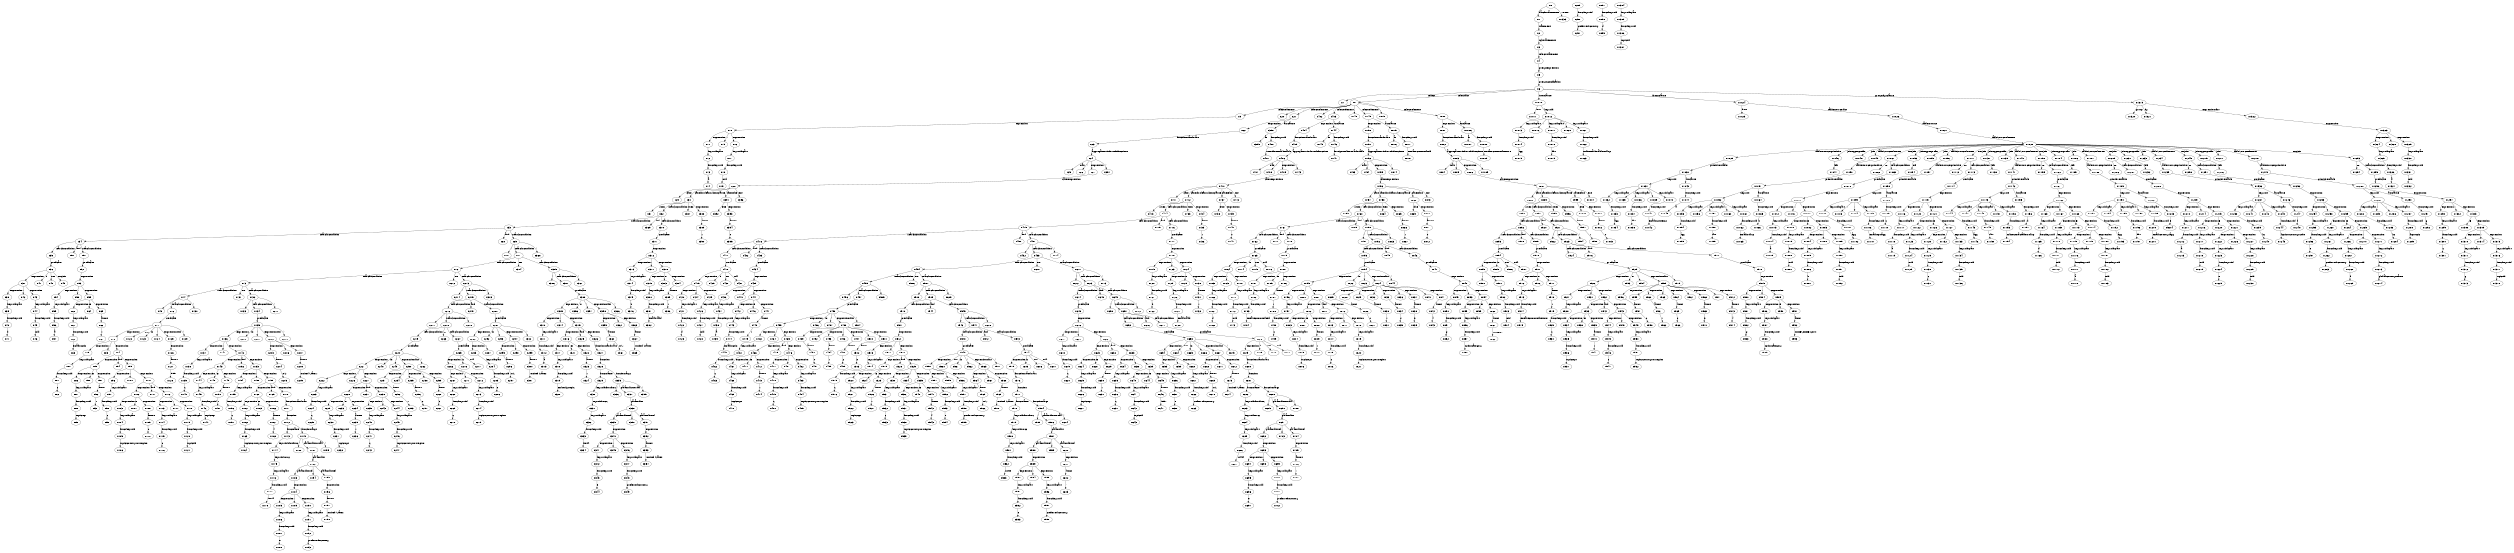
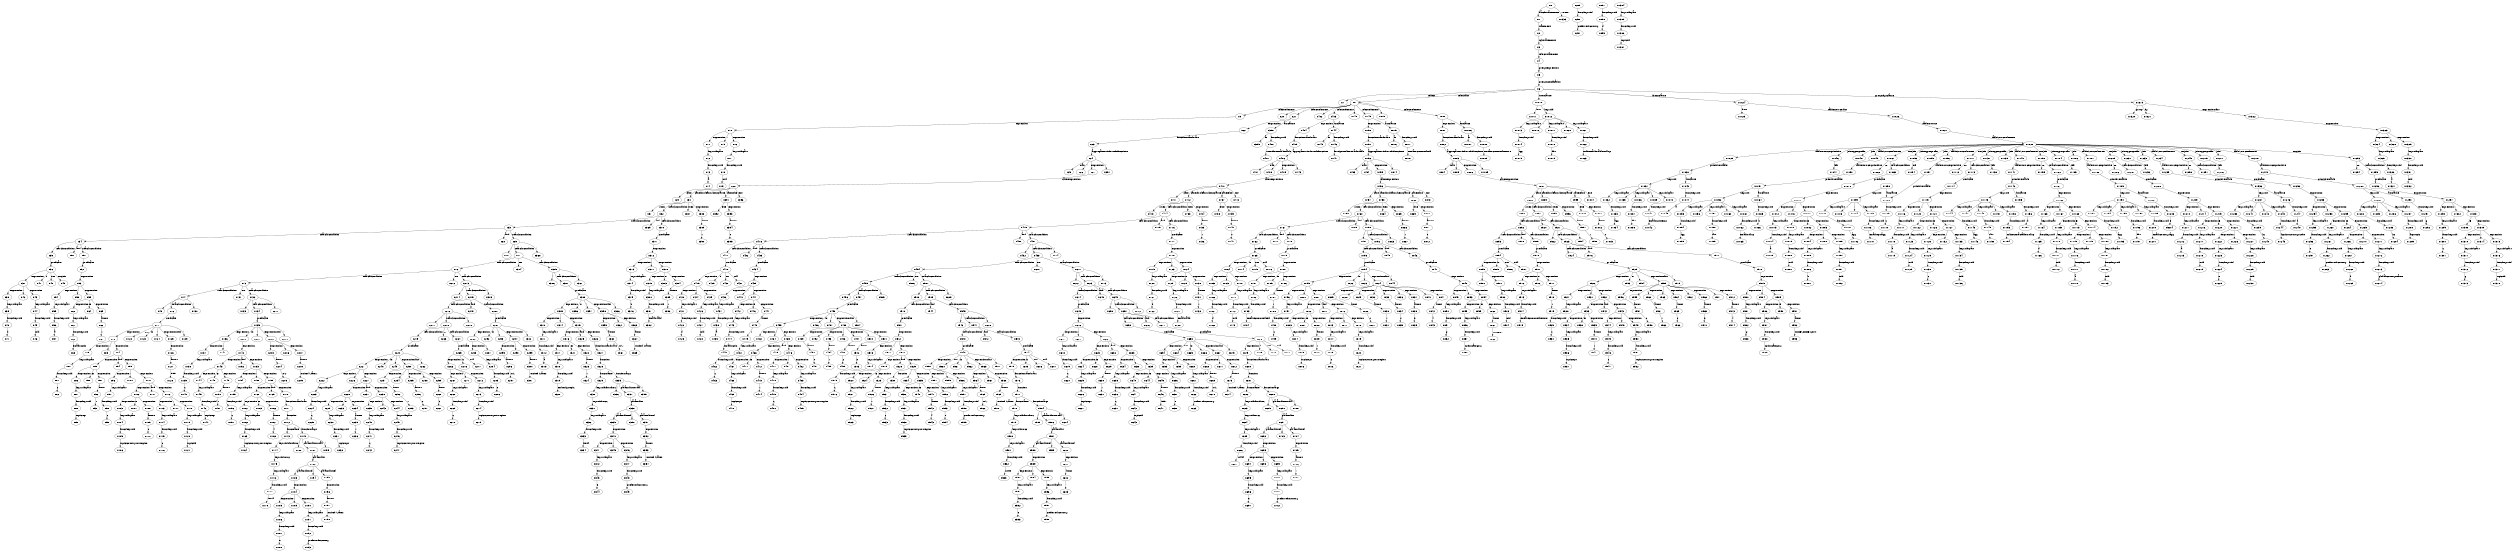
edge "n1097" -> "n1098": now "n1097" -> "n1108"
edge "n136" -> "n142": now "n200" -> "n142"
edge "n529" -> "n530": label "expression" -> "function"
